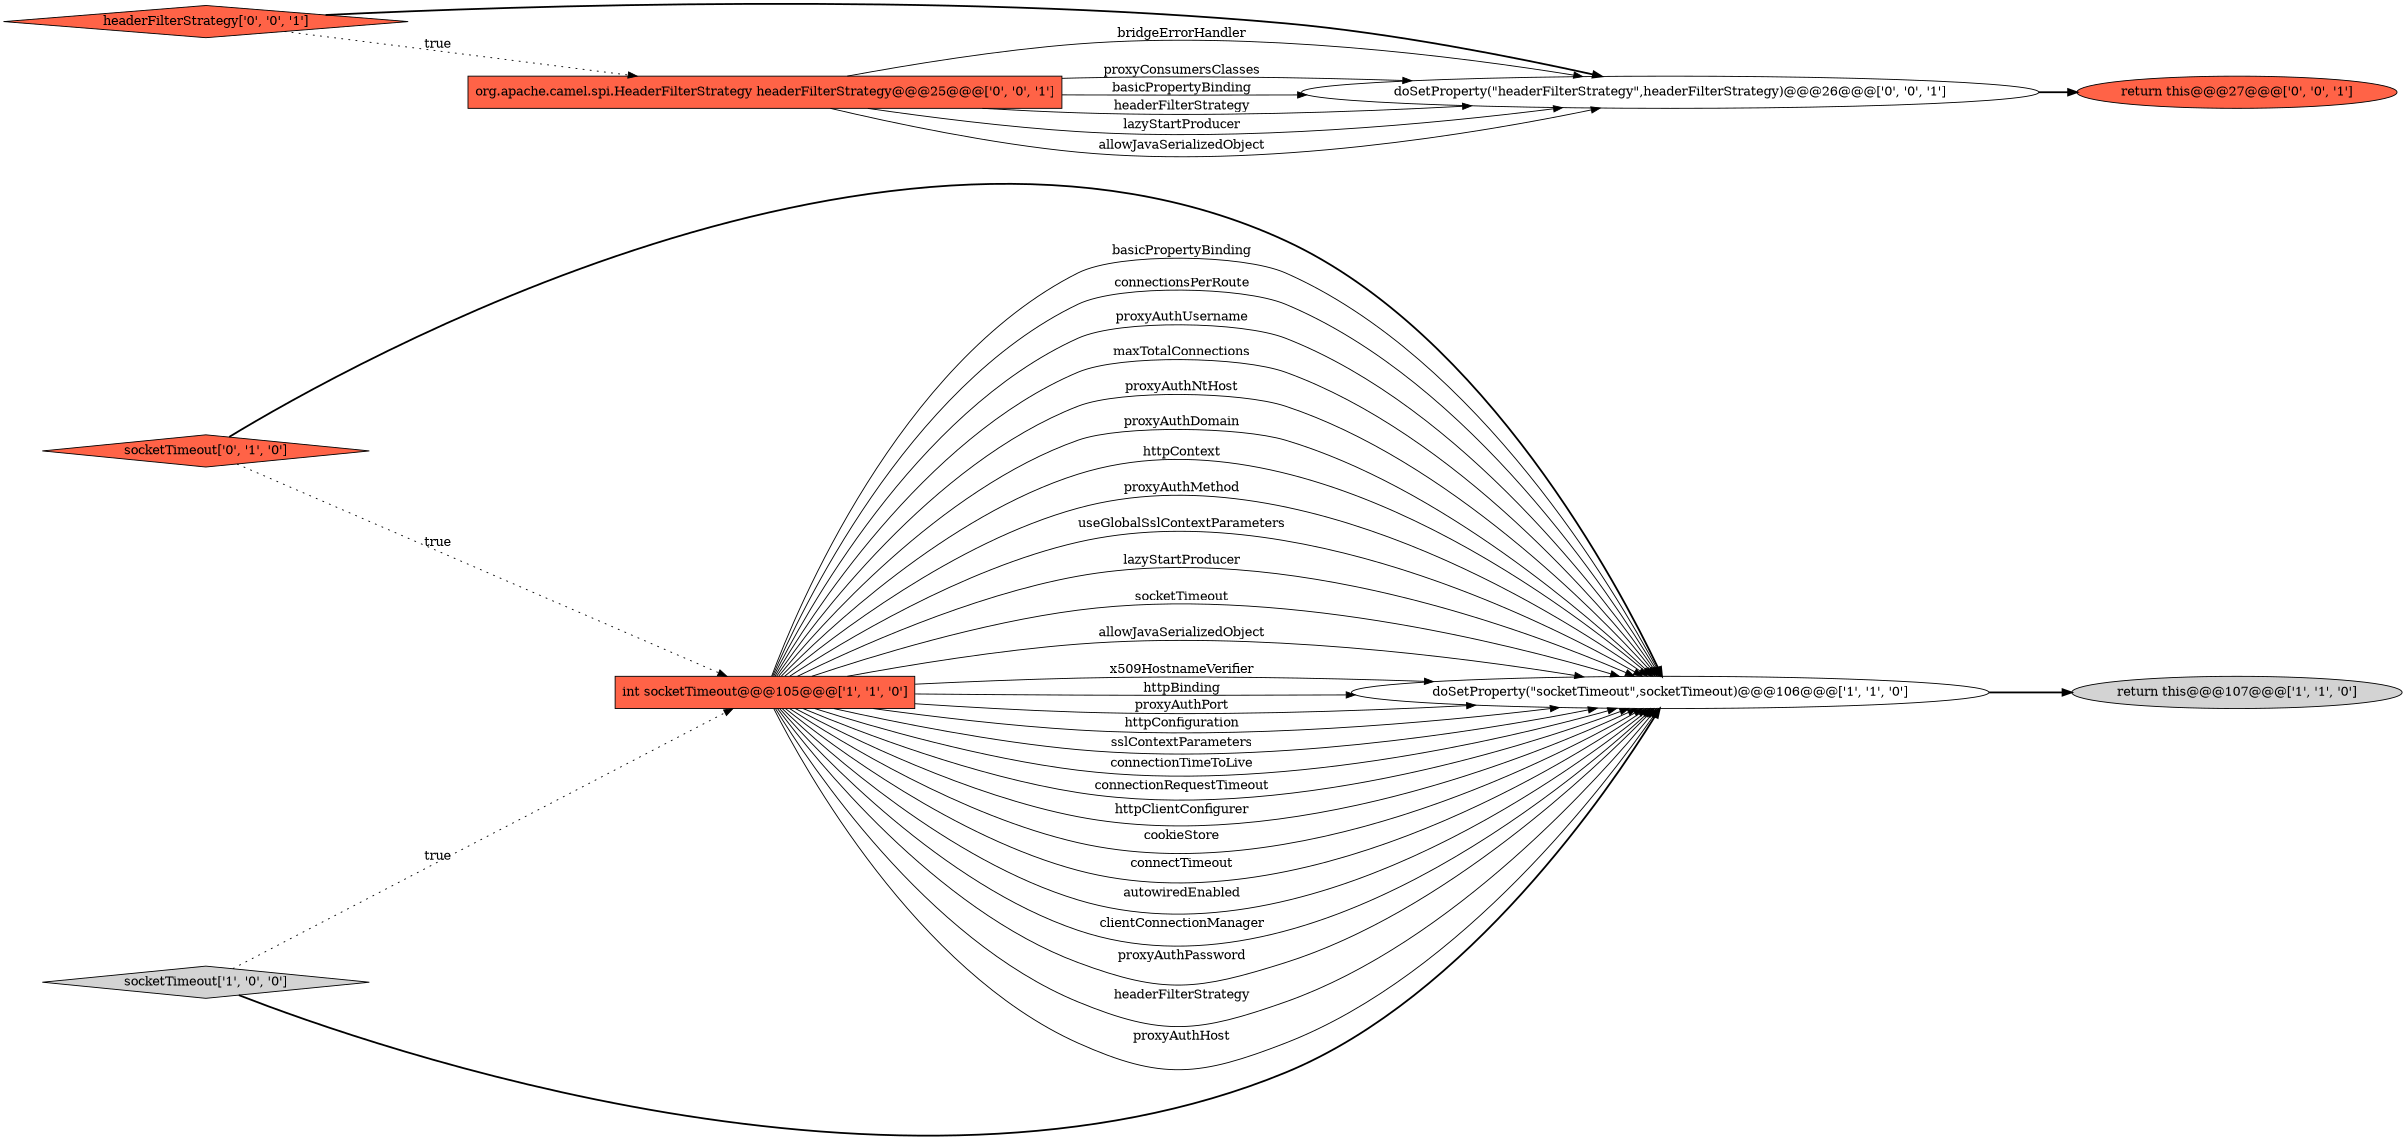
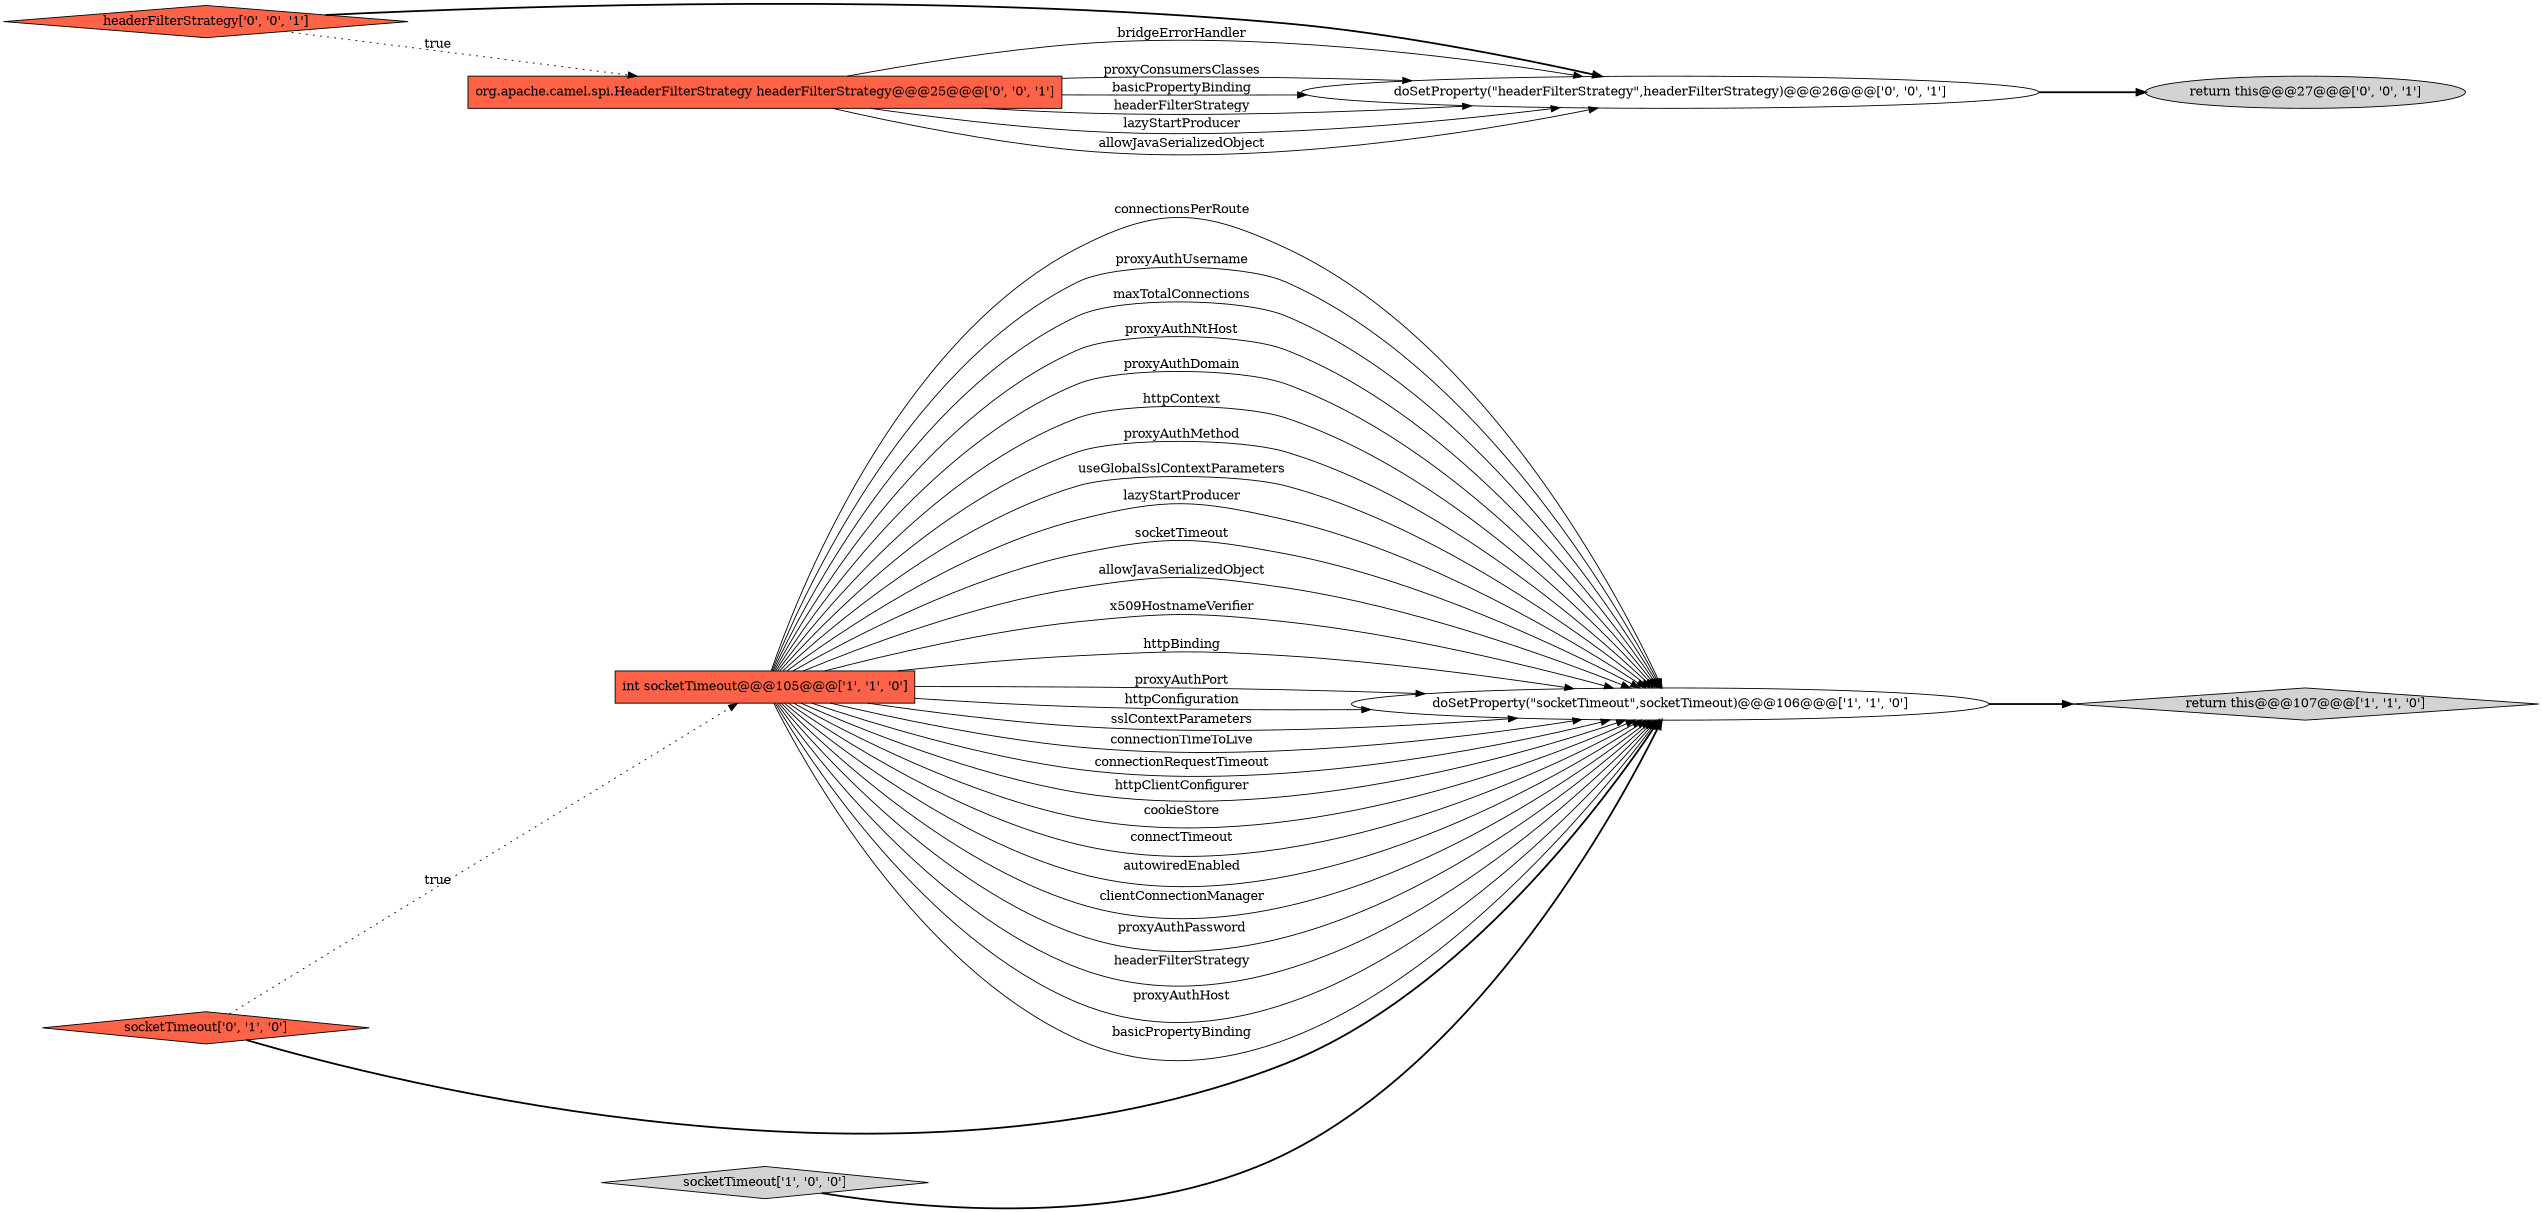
node "return this@@@27@@@['0', '0', '1']": fillcolor tomato -> lightgray
node "return this@@@107@@@['1', '1', '0']": shape ellipse -> diamond
edge "socketTimeout['1', '0', '0']" -> "int socketTimeout@@@105@@@['1', '1', '0']": removed, label "true"
